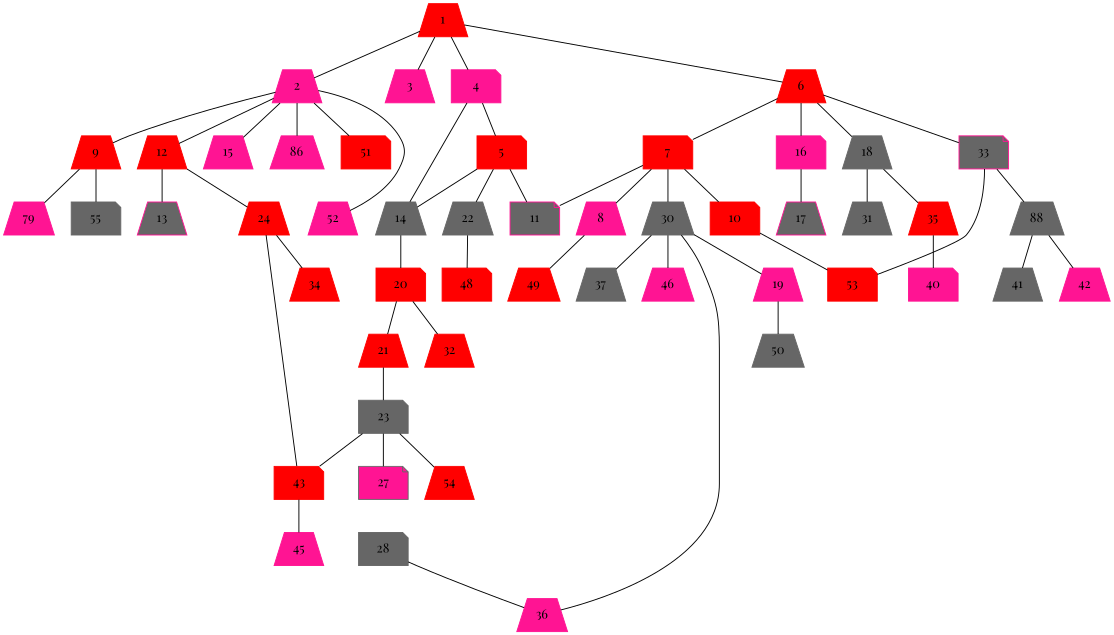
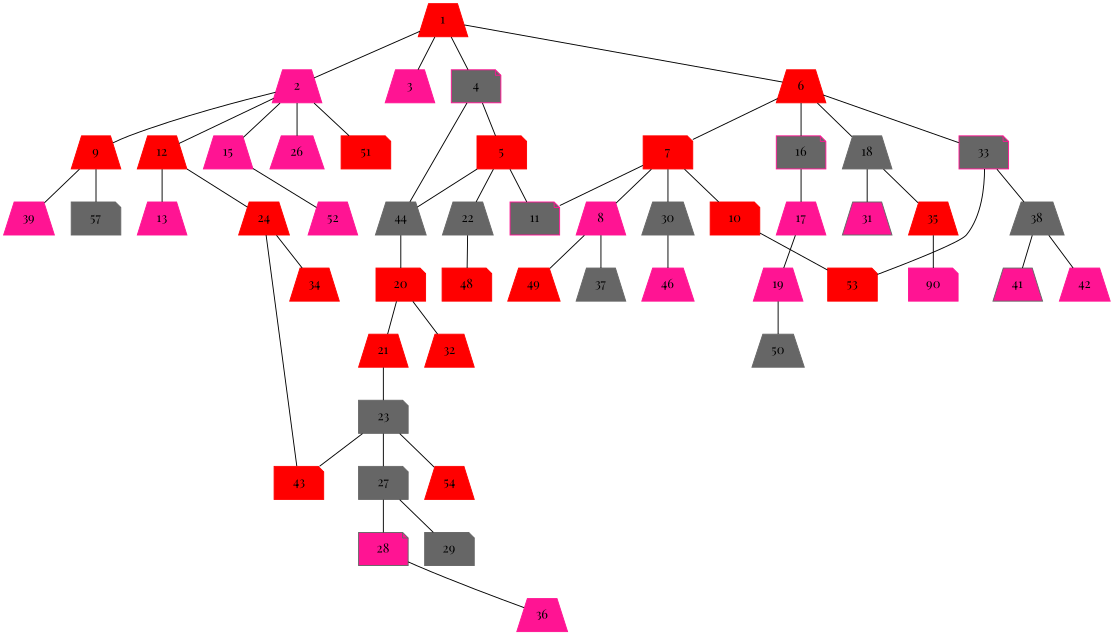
node "4": fillcolor deeppink -> gray40
edge "2" -- "52": now "15" -- "52"
node "86": label "86" -> "26"
node "16": fillcolor deeppink -> gray40
node "79": label "79" -> "39"
node "55": label "55" -> "57"
node "13": fillcolor gray40 -> deeppink
node "14": label "14" -> "44"
node "17": fillcolor gray40 -> deeppink
node "31": fillcolor gray40 -> deeppink
node "88": label "88" -> "38"
edge "30" -- "37": now "8" -- "37"
edge "30" -- "19": now "17" -- "19"
node "40": label "40" -> "90"
node "41": fillcolor gray40 -> deeppink
edge "30" -- "36": removed
node "27": fillcolor deeppink -> gray40
edge "27" -- "28": added
node "45": removed
node "28": fillcolor gray40 -> deeppink
node "29": added
